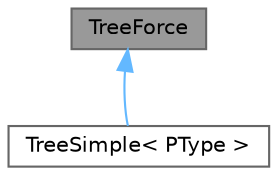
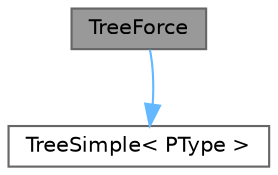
edge "TreeSimple< PType >" -> "TreeForce": reversed
